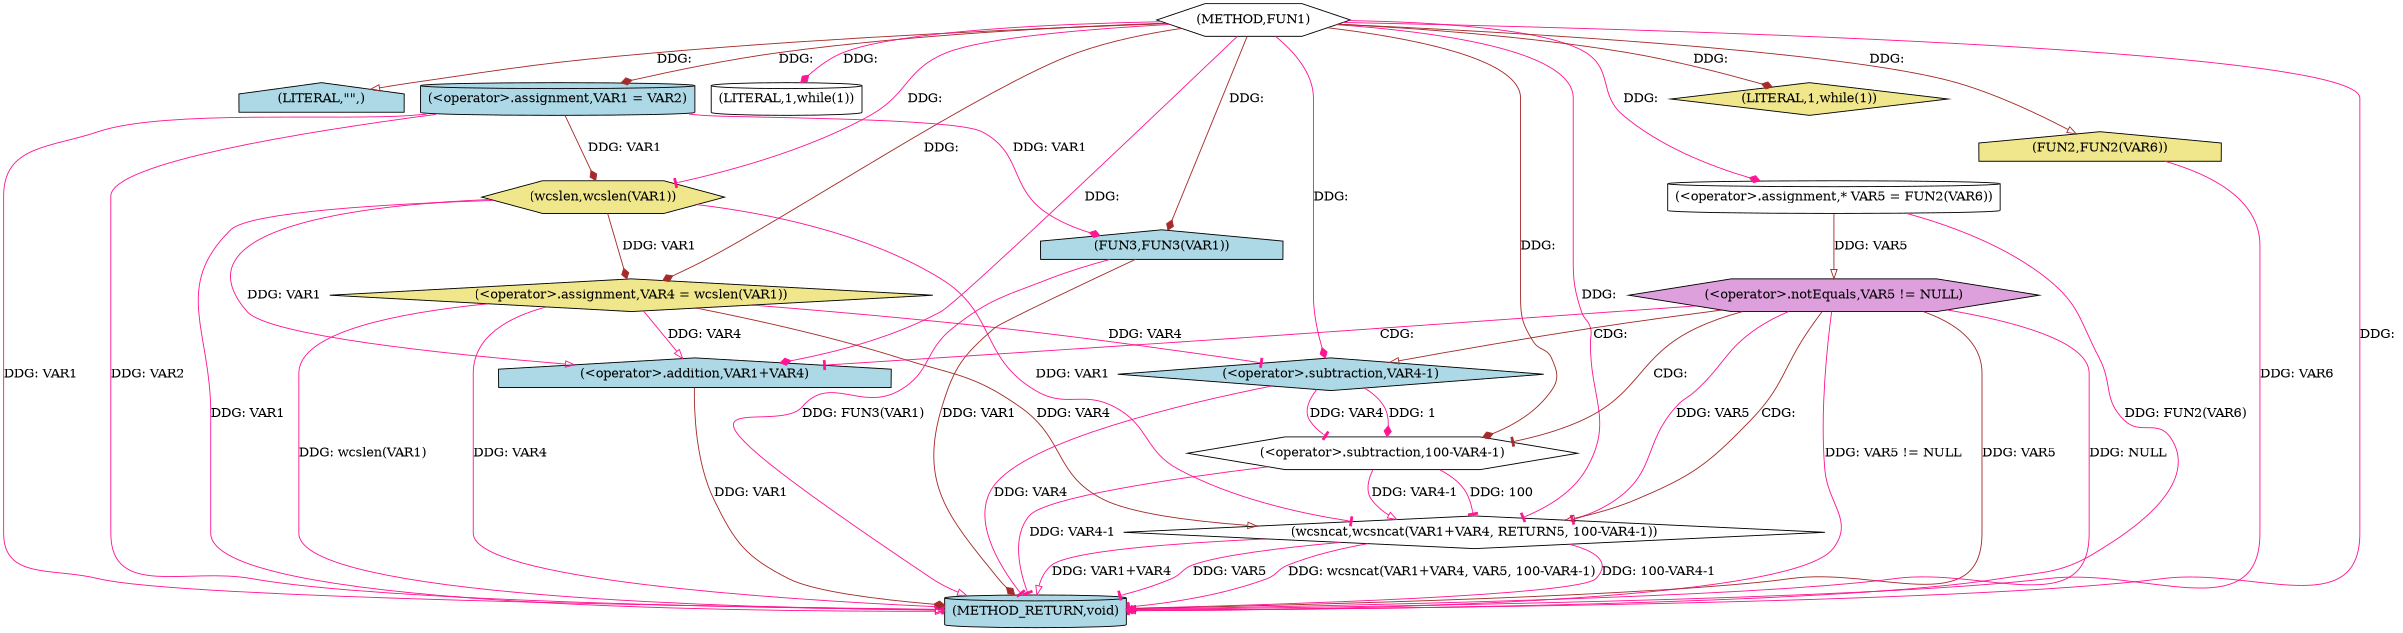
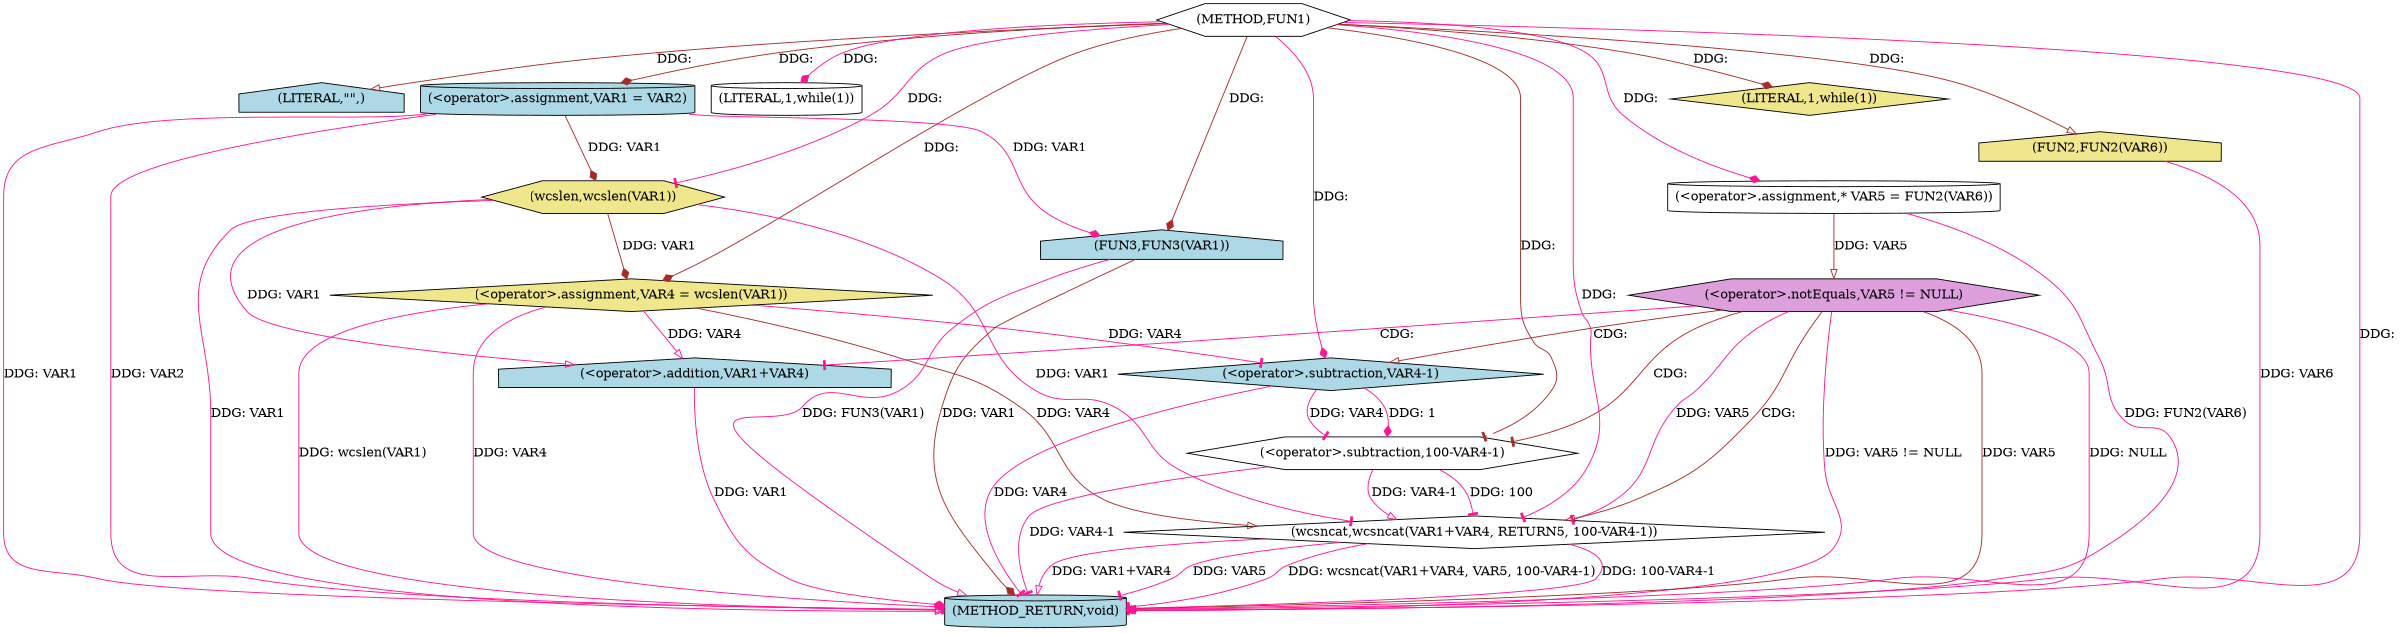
edge "(METHOD,FUN1)" -> "(<operator>.subtraction,100-VAR4-1)": arrowhead diamond -> tee
edge "(METHOD,FUN1)" -> "(<operator>.addition,VAR1+VAR4)": removed, label "DDG:"
edge "(<operator>.addition,VAR1+VAR4)" -> "(METHOD_RETURN,void)": color brown -> deeppink
